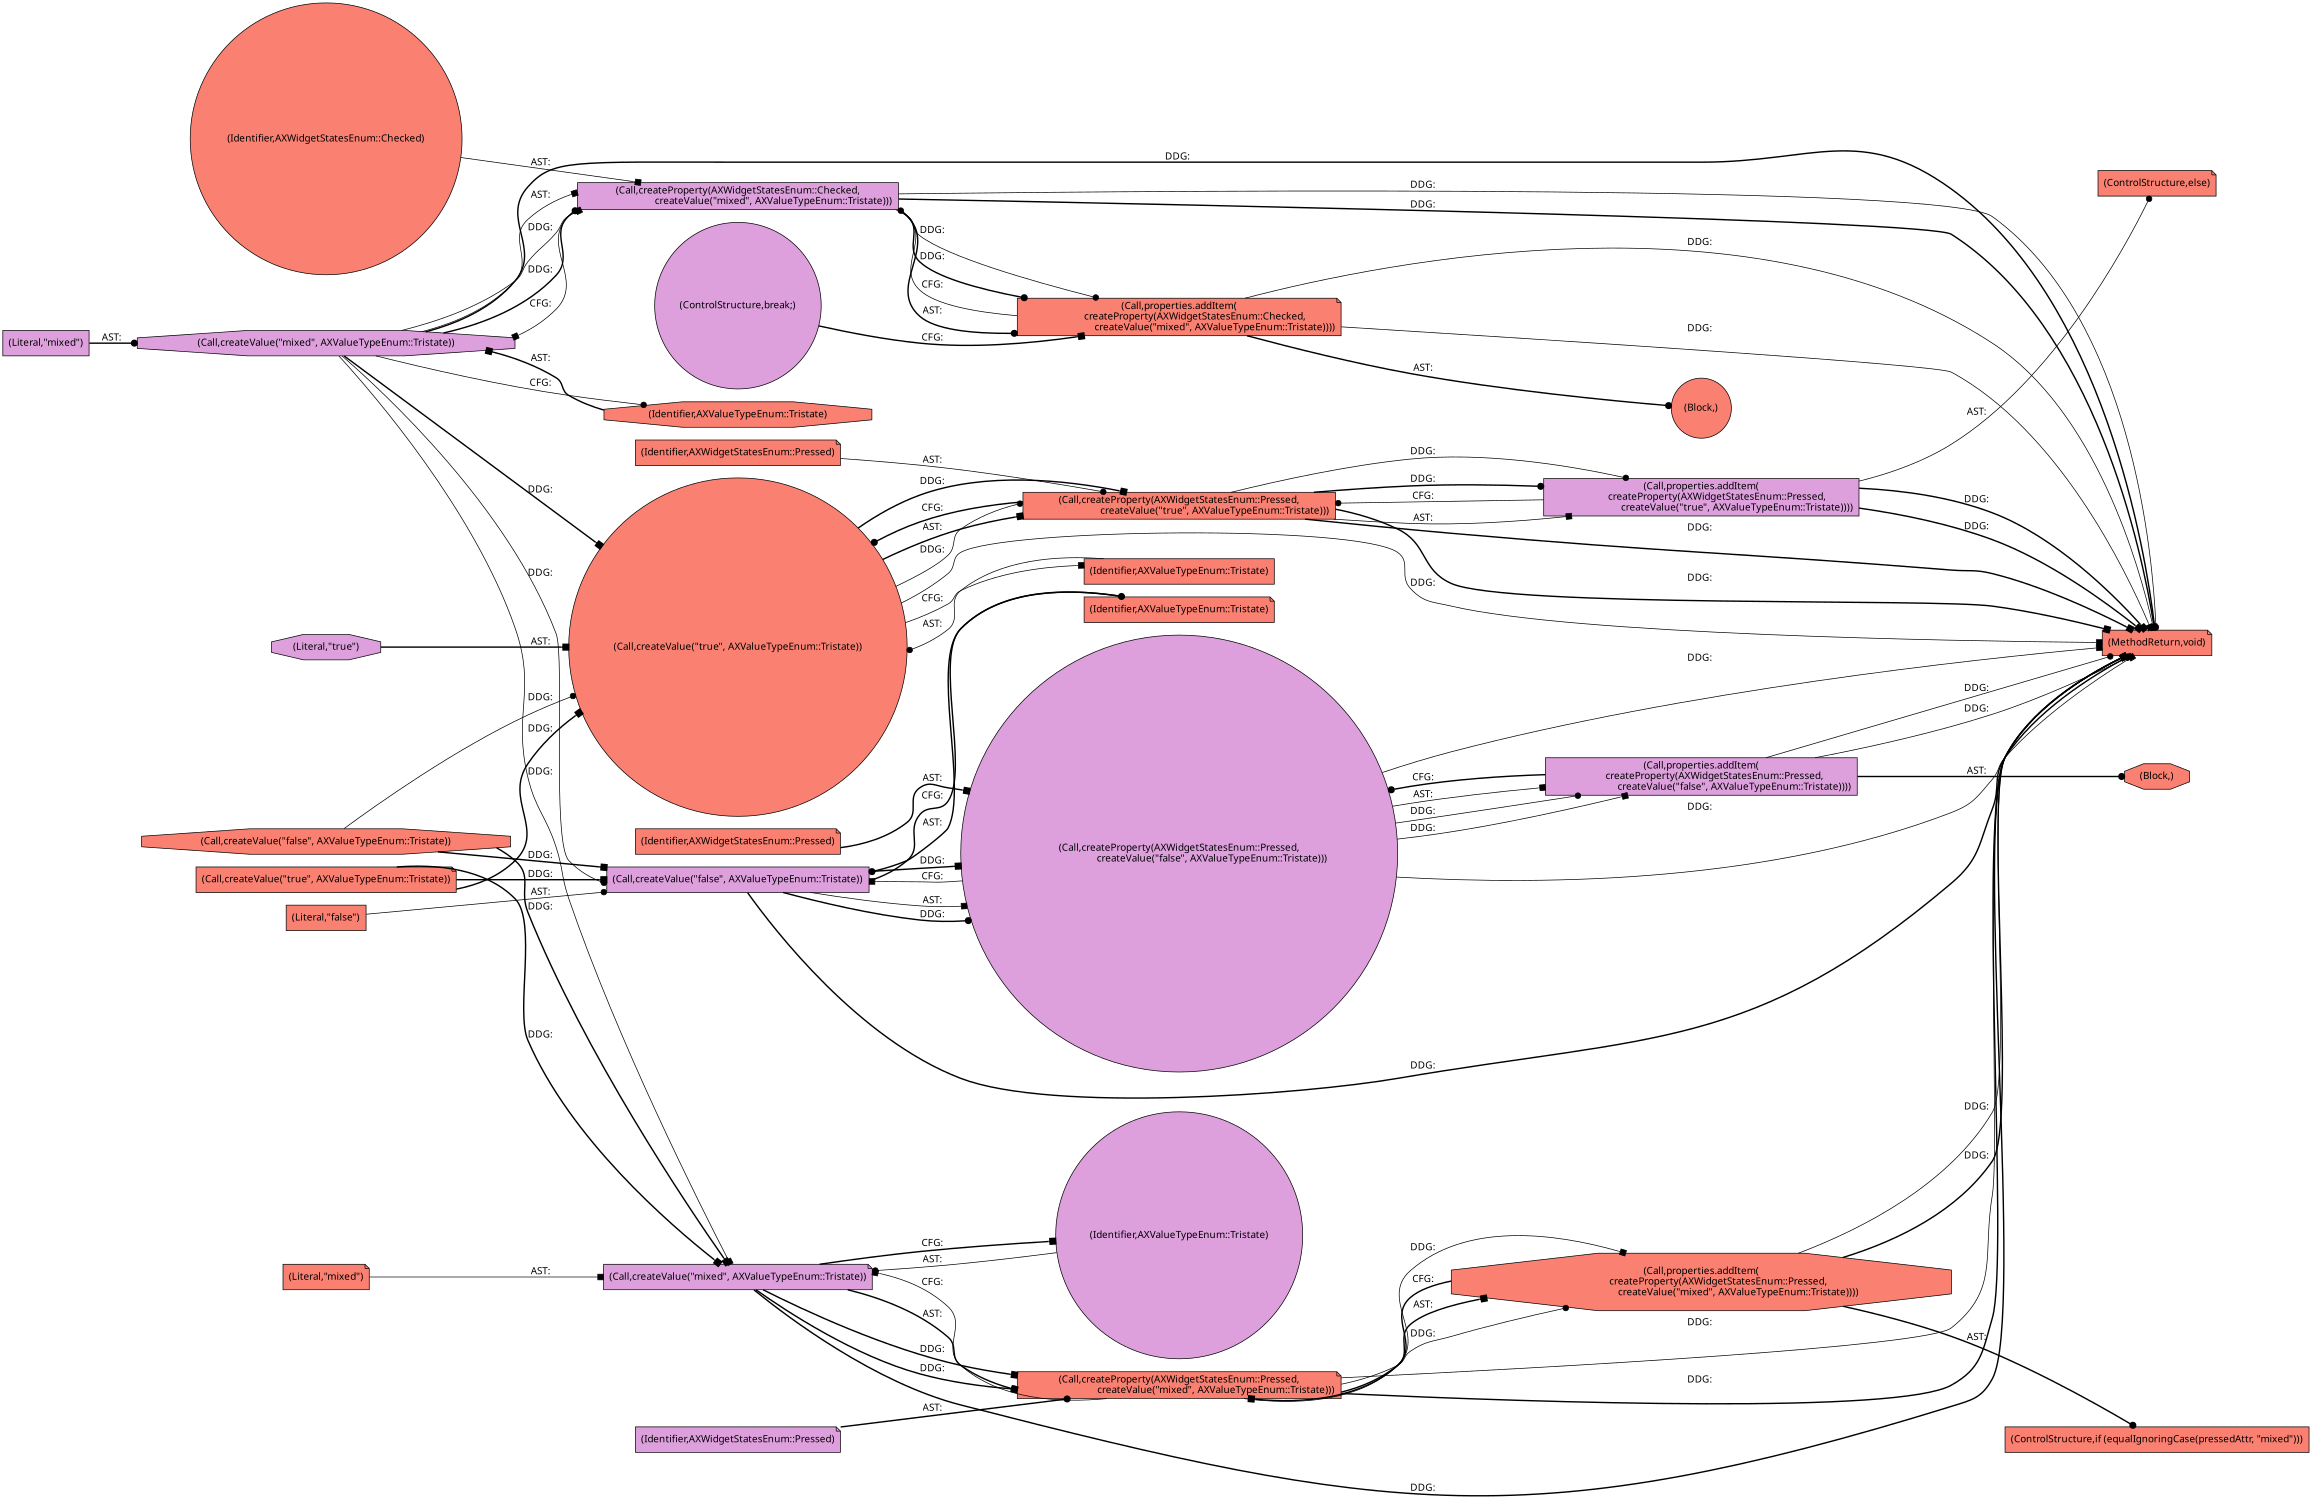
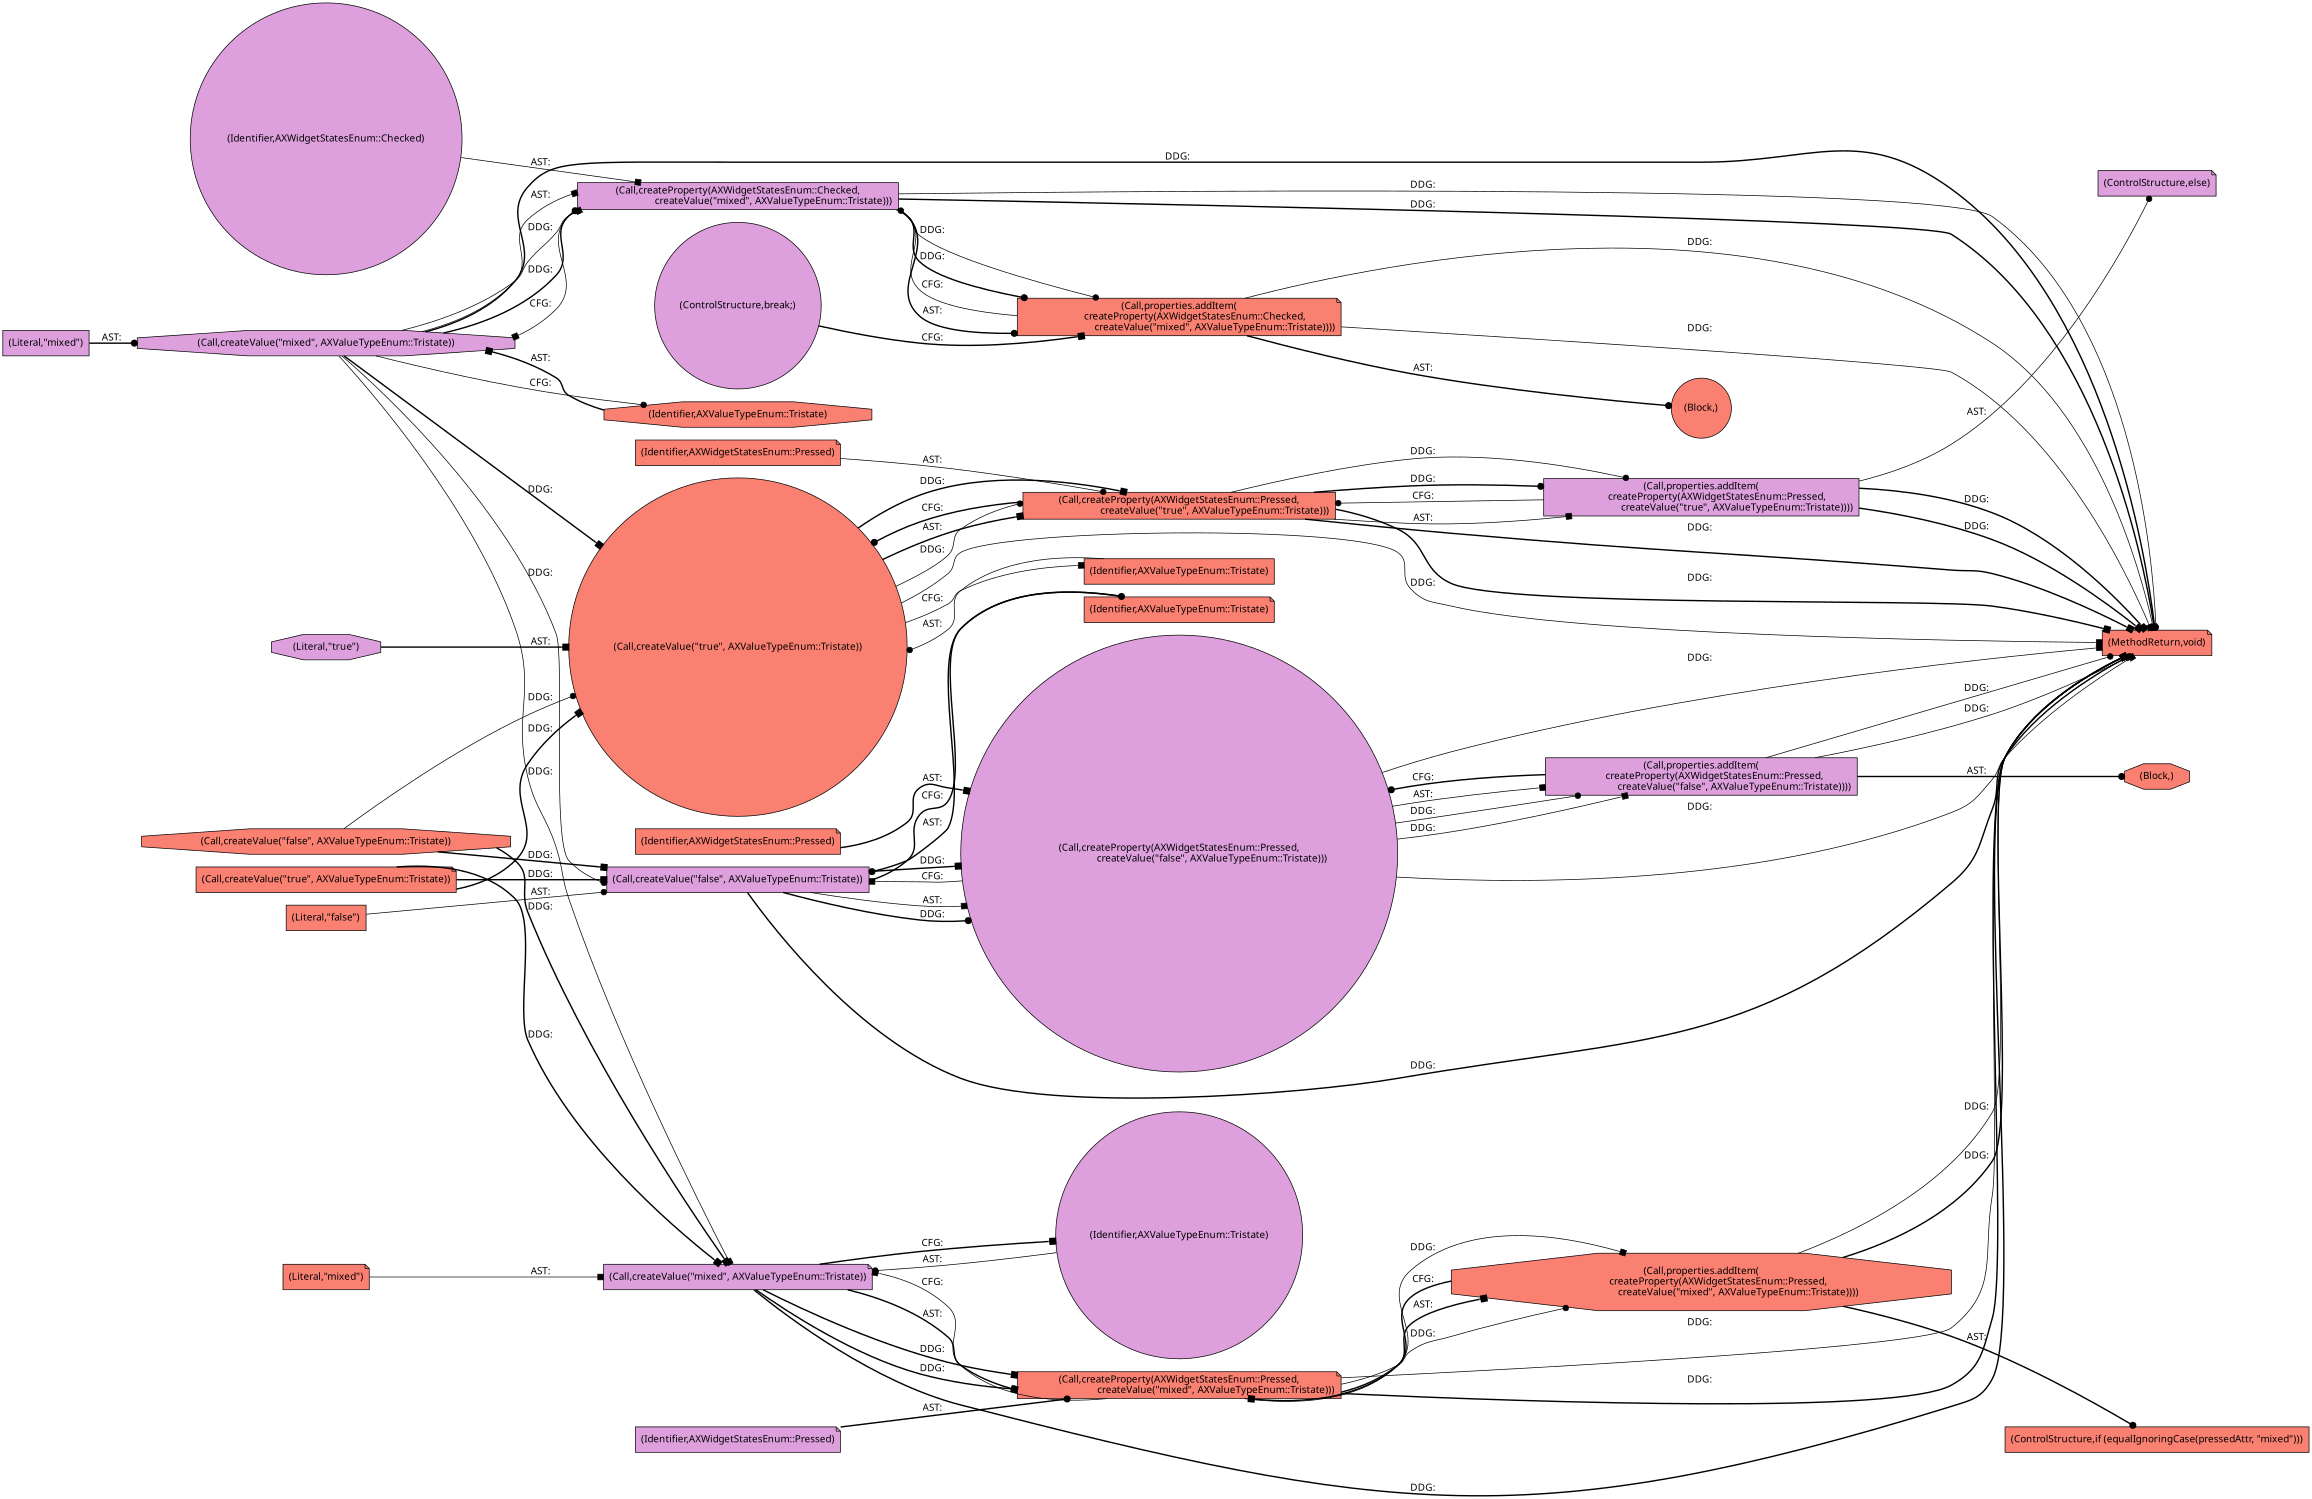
node "(Identifier,AXWidgetStatesEnum::Checked)": fillcolor salmon -> plum
node "(ControlStructure,else)": fillcolor salmon -> plum
